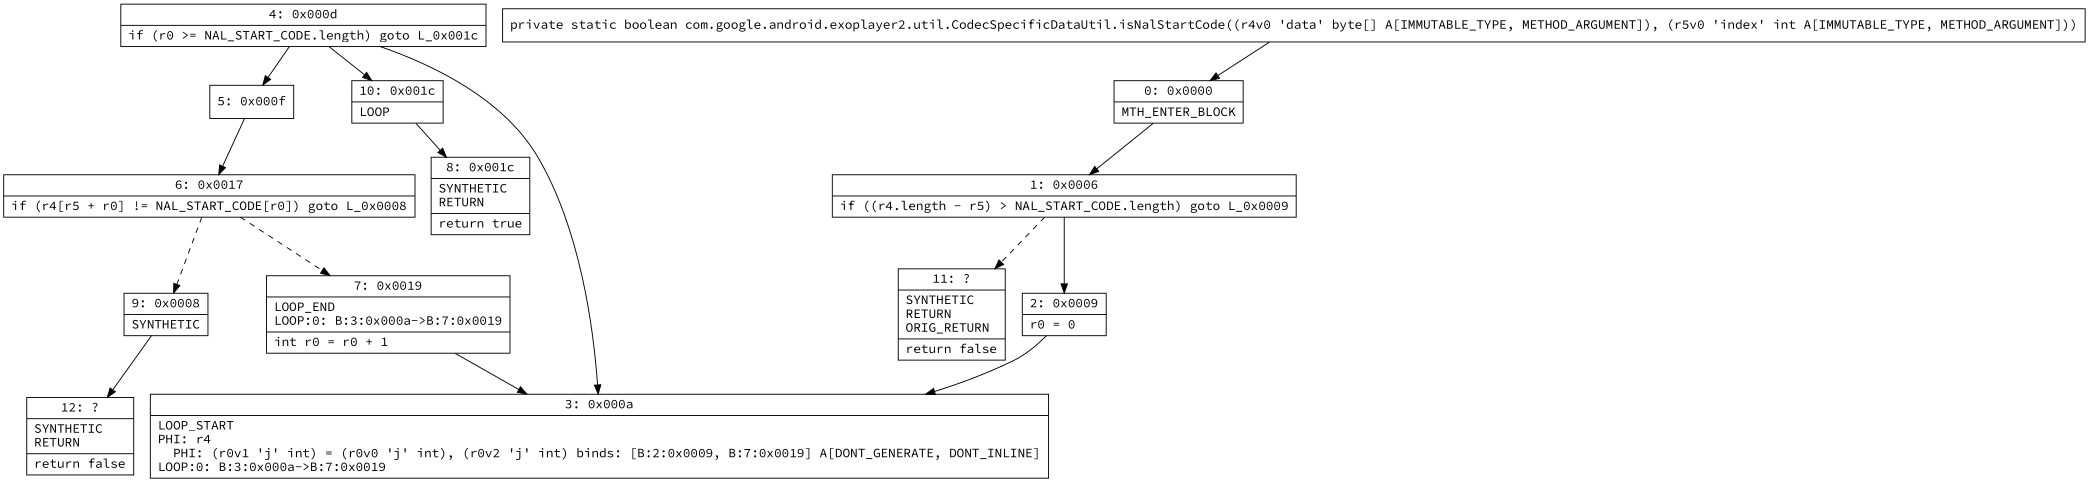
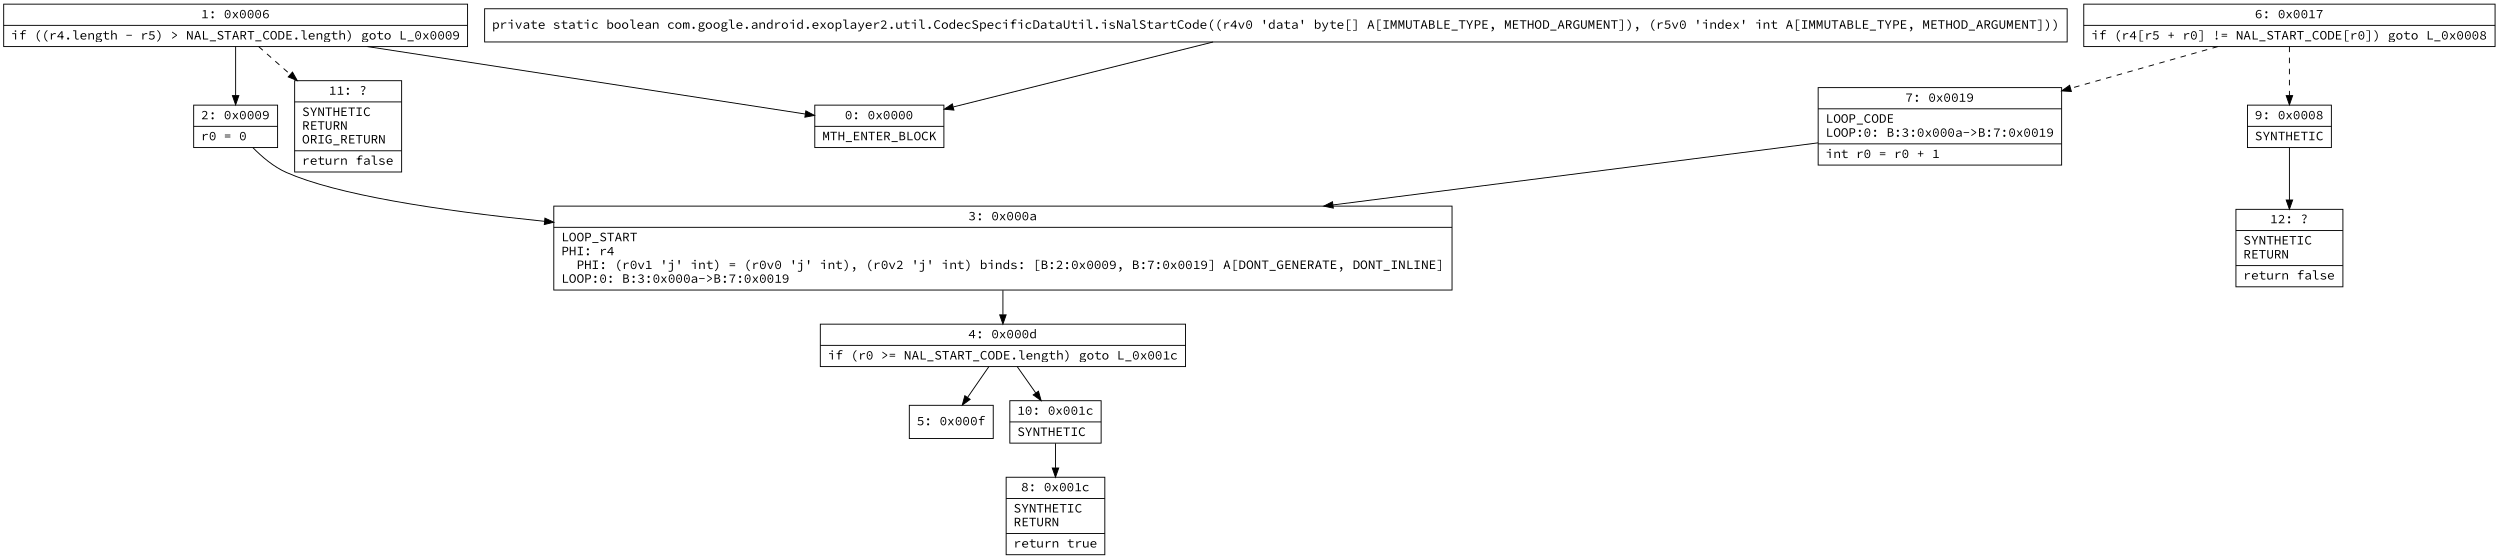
node "10: 0x001c": text "LOOP" -> "SYNTHETIC"
edge "5: 0x000f" -> "6: 0x0017": removed
edge "0: 0x0000" -> "1: 0x0006": reversed
edge "4: 0x000d" -> "3: 0x000a": reversed
node "7: 0x0019": text "LOOP_END" -> "LOOP_CODE"
